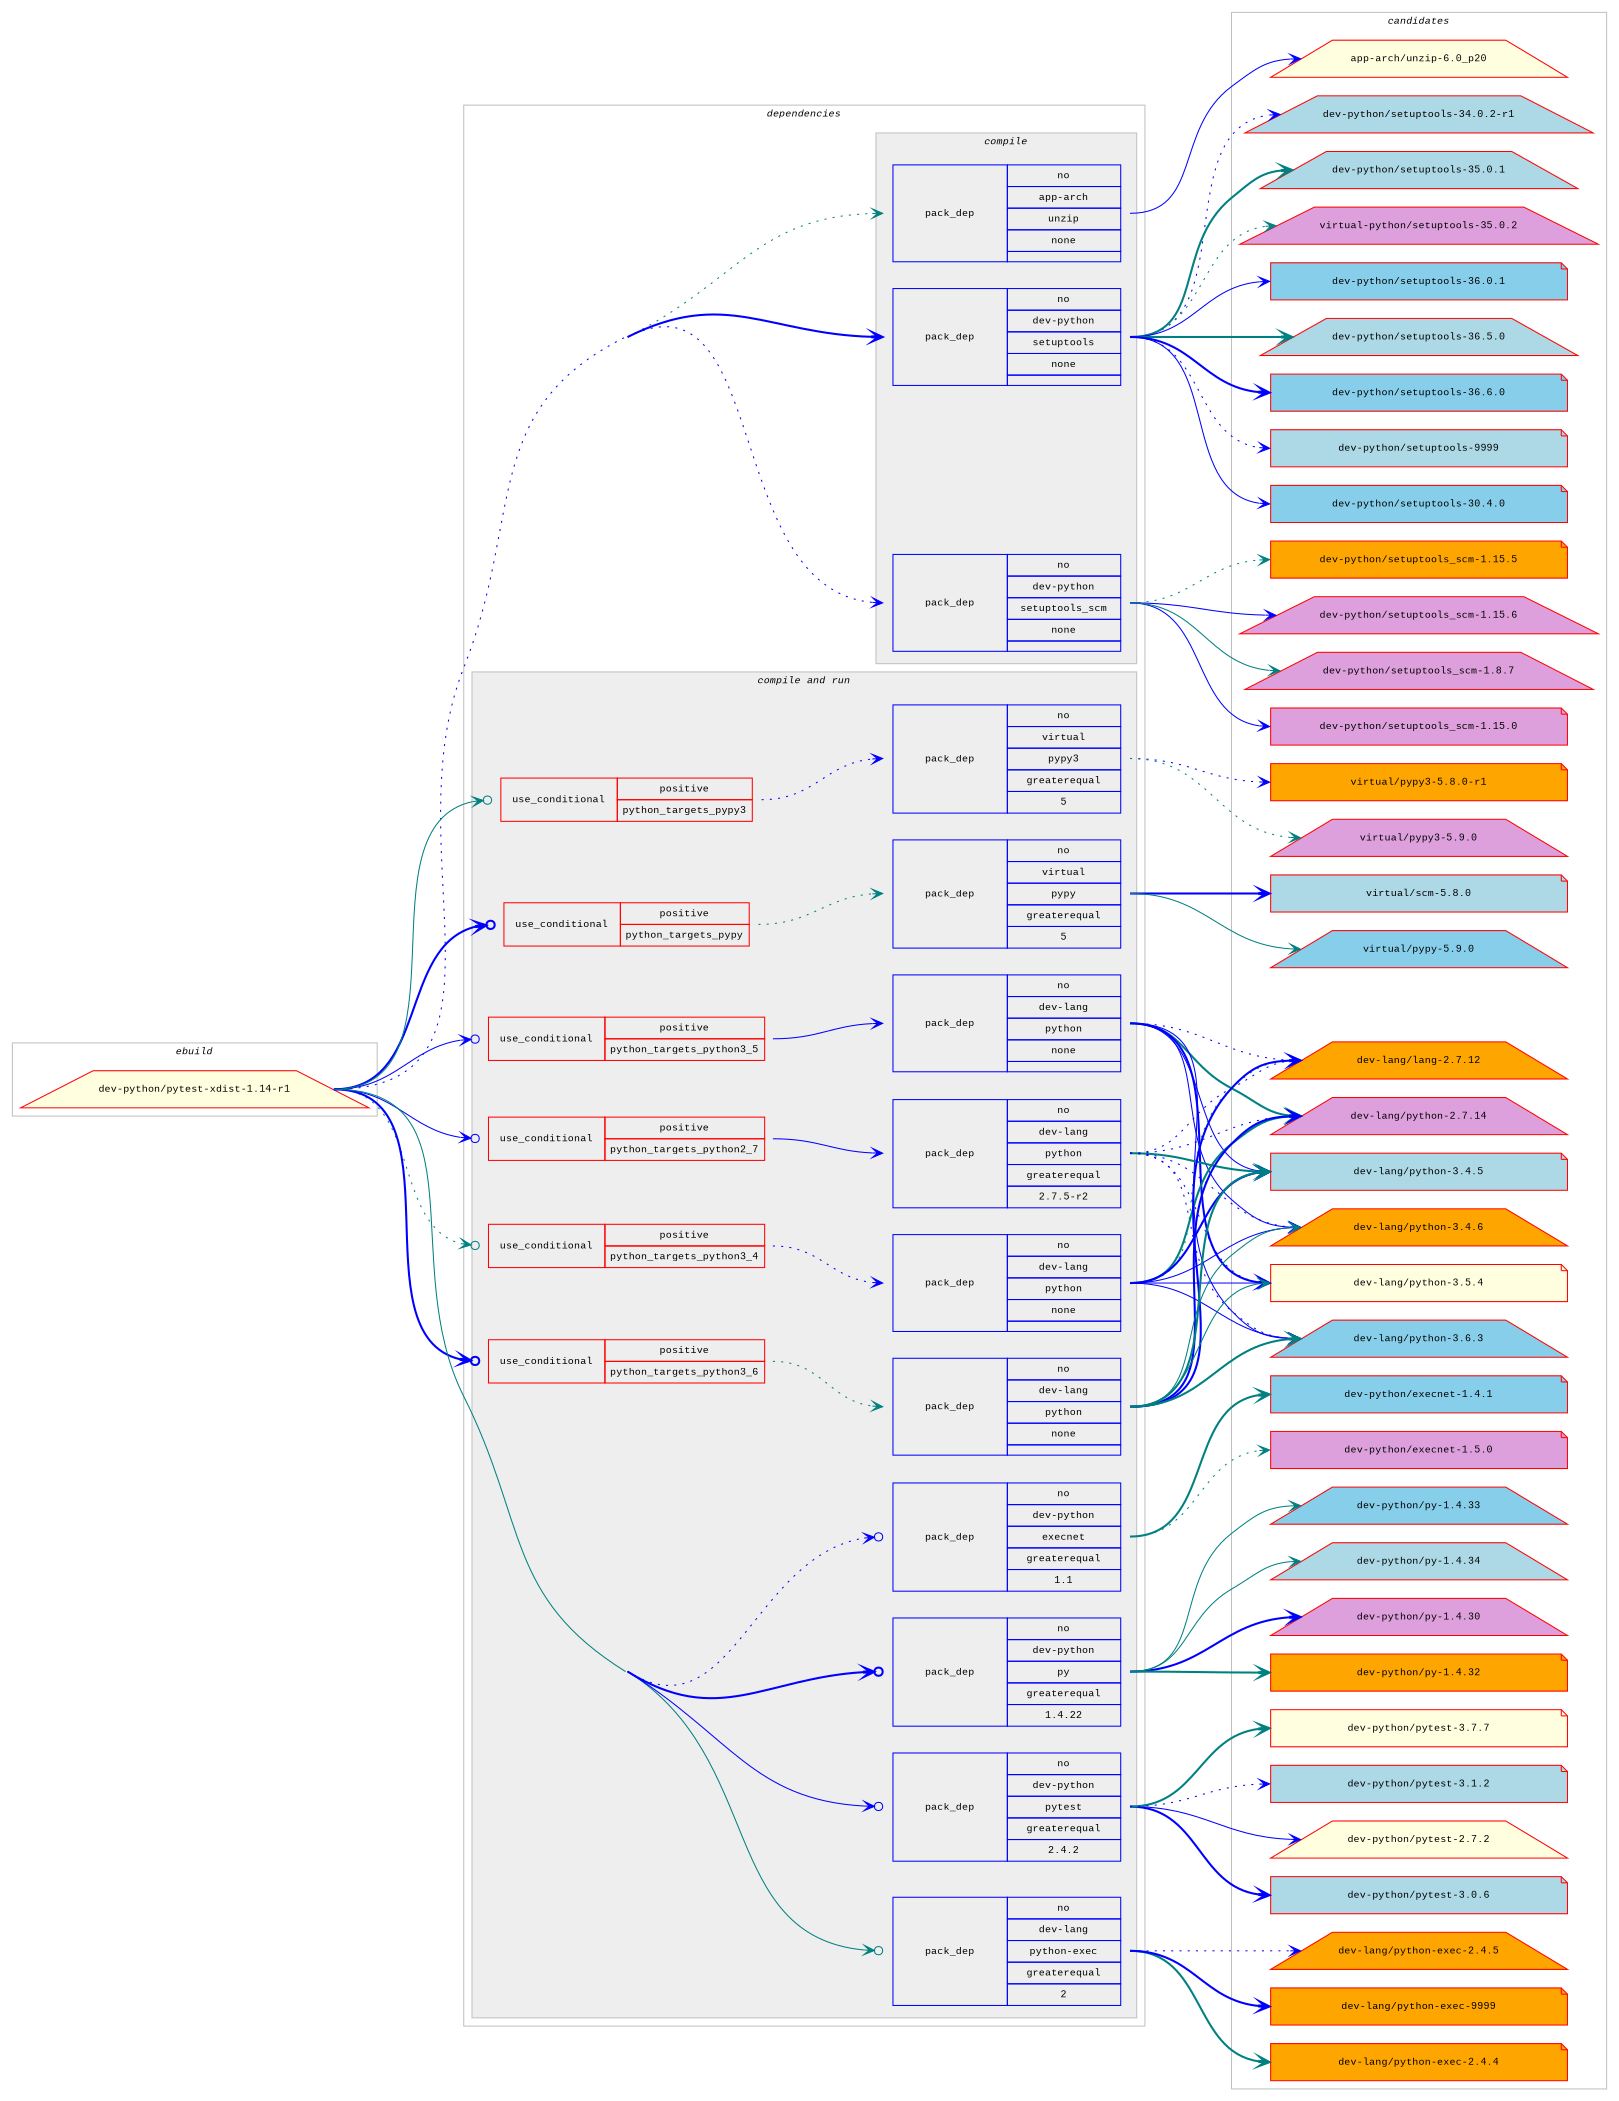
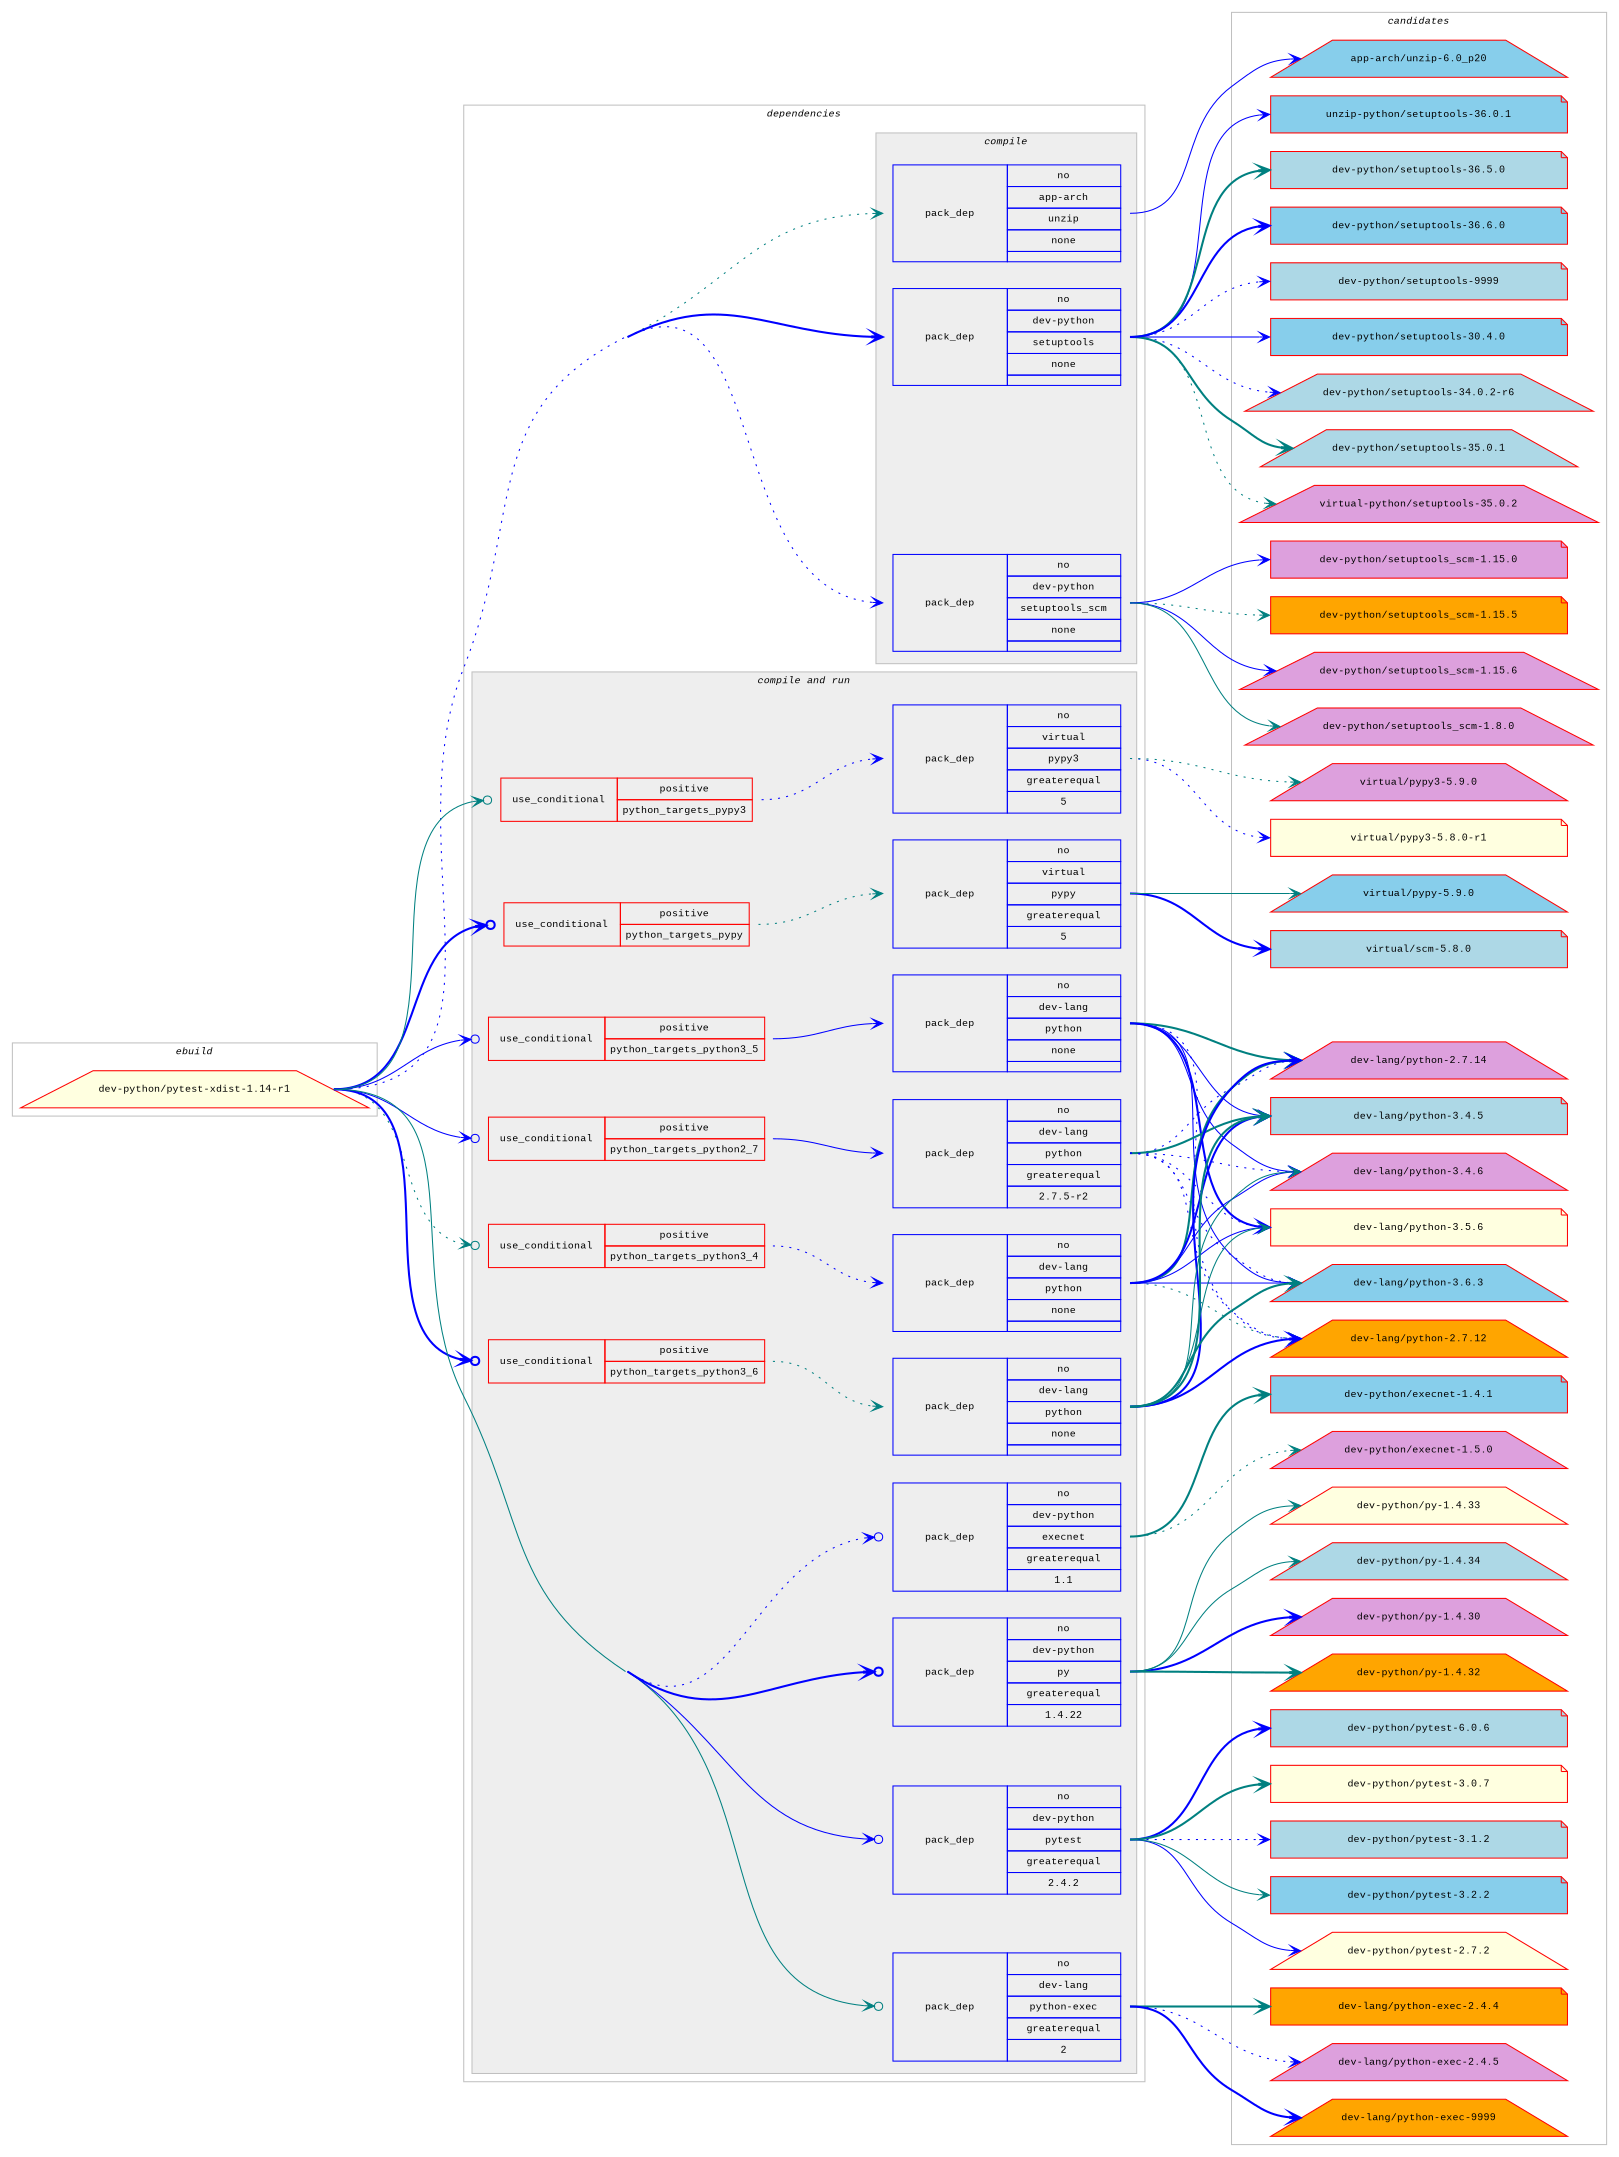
node "app-arch/unzip-6.0_p20": fillcolor lightyellow -> skyblue
node "dev-python/setuptools-34.0.2-r1": label "dev-python/setuptools-34.0.2-r1" -> "dev-python/setuptools-34.0.2-r6"
node "dev-python/setuptools-36.0.1": label "dev-python/setuptools-36.0.1" -> "unzip-python/setuptools-36.0.1"
node "dev-python/setuptools-36.5.0": shape trapezium -> note
node "dev-python/setuptools_scm-1.8.7": label "dev-python/setuptools_scm-1.8.7" -> "dev-python/setuptools_scm-1.8.0"
node "virtual/pypy3-5.8.0-r1": fillcolor orange -> lightyellow
node "dev-lang/lang-2.7.12": label "dev-lang/lang-2.7.12" -> "dev-lang/python-2.7.12"
node "dev-lang/python-3.4.6": fillcolor orange -> plum
node "dev-lang/python-3.5.4": label "dev-lang/python-3.5.4" -> "dev-lang/python-3.5.6"
node "dev-python/execnet-1.5.0": shape note -> trapezium
node "dev-python/py-1.4.33": fillcolor skyblue -> lightyellow
node "dev-python/py-1.4.32": shape note -> trapezium
node "dev-python/pytest-3.7.7": label "dev-python/pytest-3.7.7" -> "dev-python/pytest-3.0.7"
node "dev-python/pytest-3.2.2": added
node "dev-python/pytest-3.0.6": label "dev-python/pytest-3.0.6" -> "dev-python/pytest-6.0.6"
node "dev-lang/python-exec-2.4.5": fillcolor orange -> plum
node "dev-lang/python-exec-9999": shape note -> trapezium
